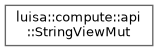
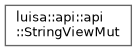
node "luisa::compute::api ::StringViewMut": label "luisa::compute::api ::StringViewMut" -> "luisa::api::api ::StringViewMut"
